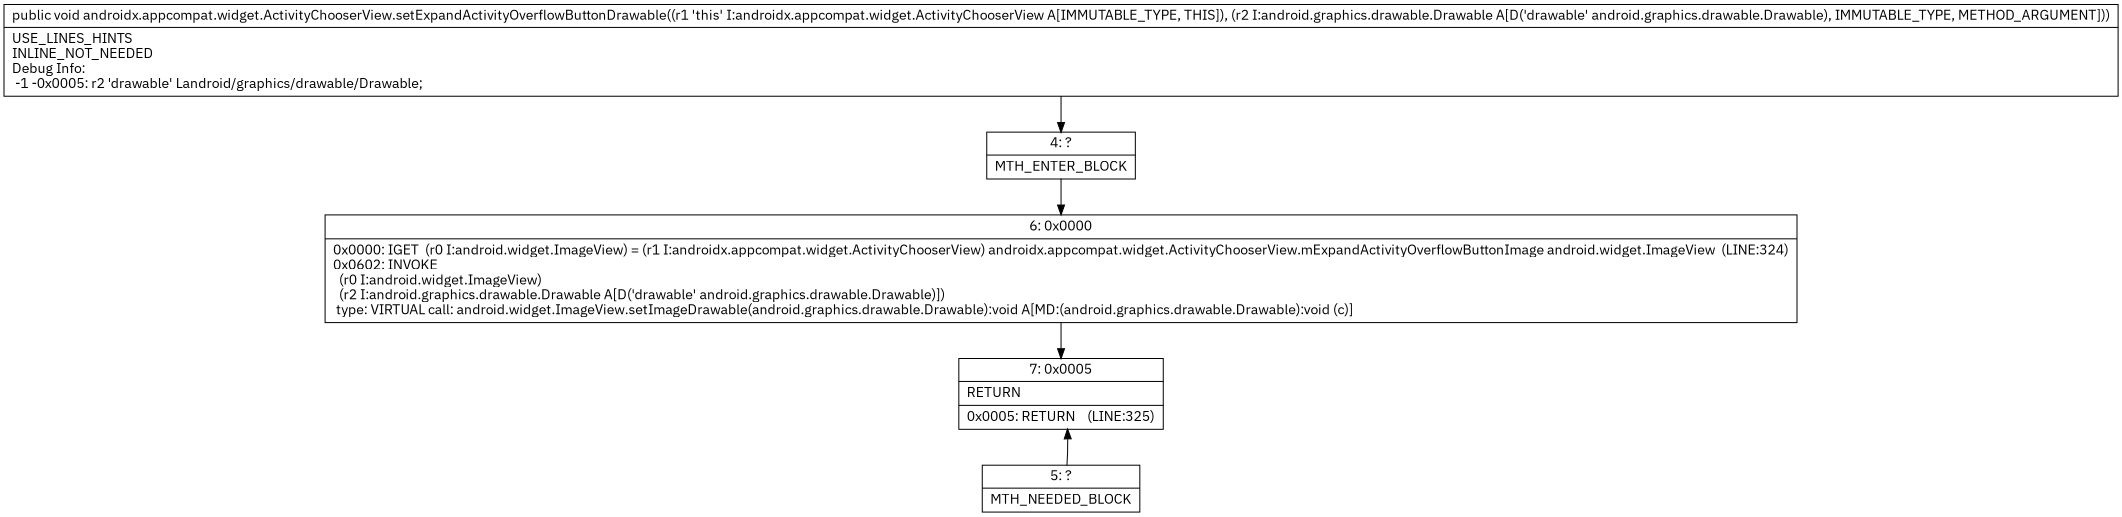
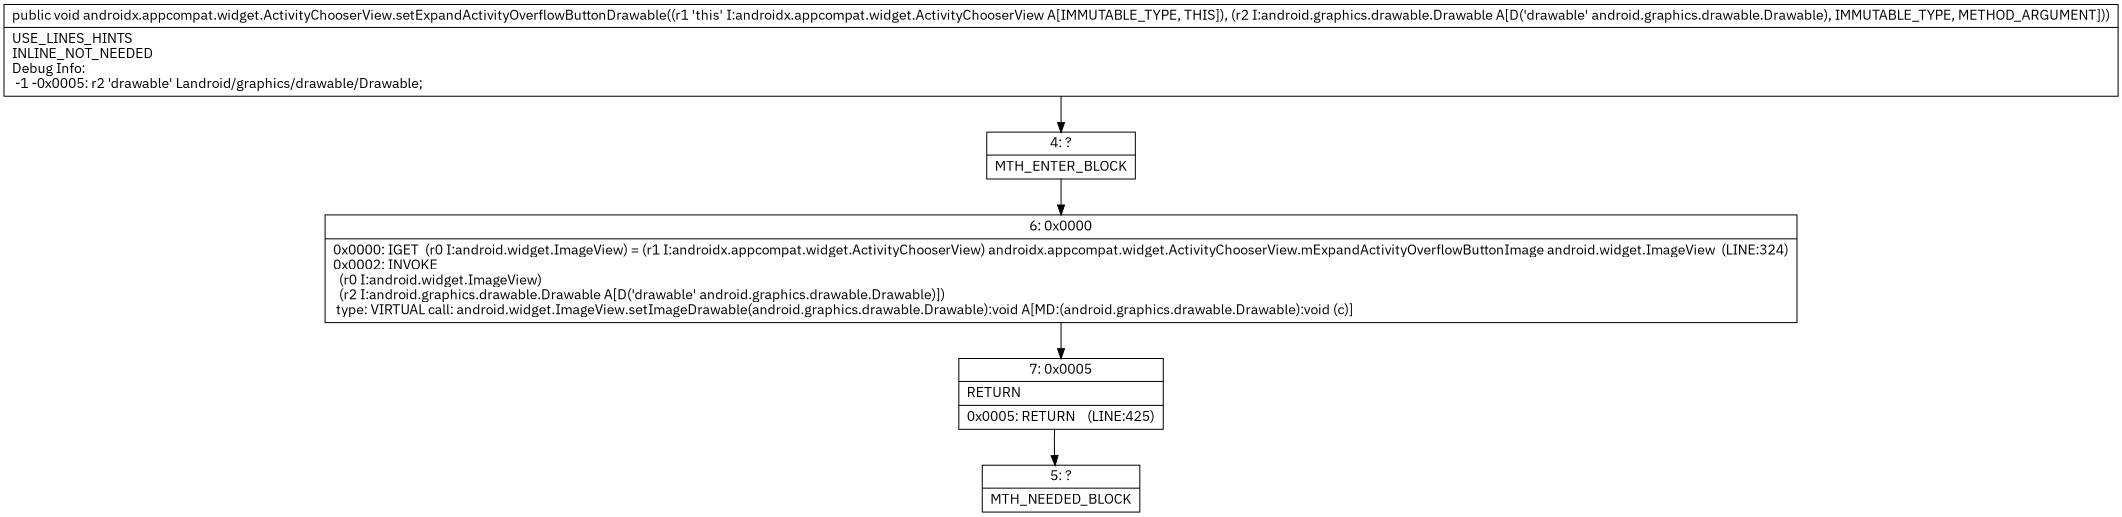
node "6: 0x0000": text "0x0602: INVOKE" -> "0x0002: INVOKE"
node "7: 0x0005": text "0x0005: RETURN    (LINE:325)" -> "0x0005: RETURN    (LINE:425)"
edge "5: ?" -> "7: 0x0005": reversed
